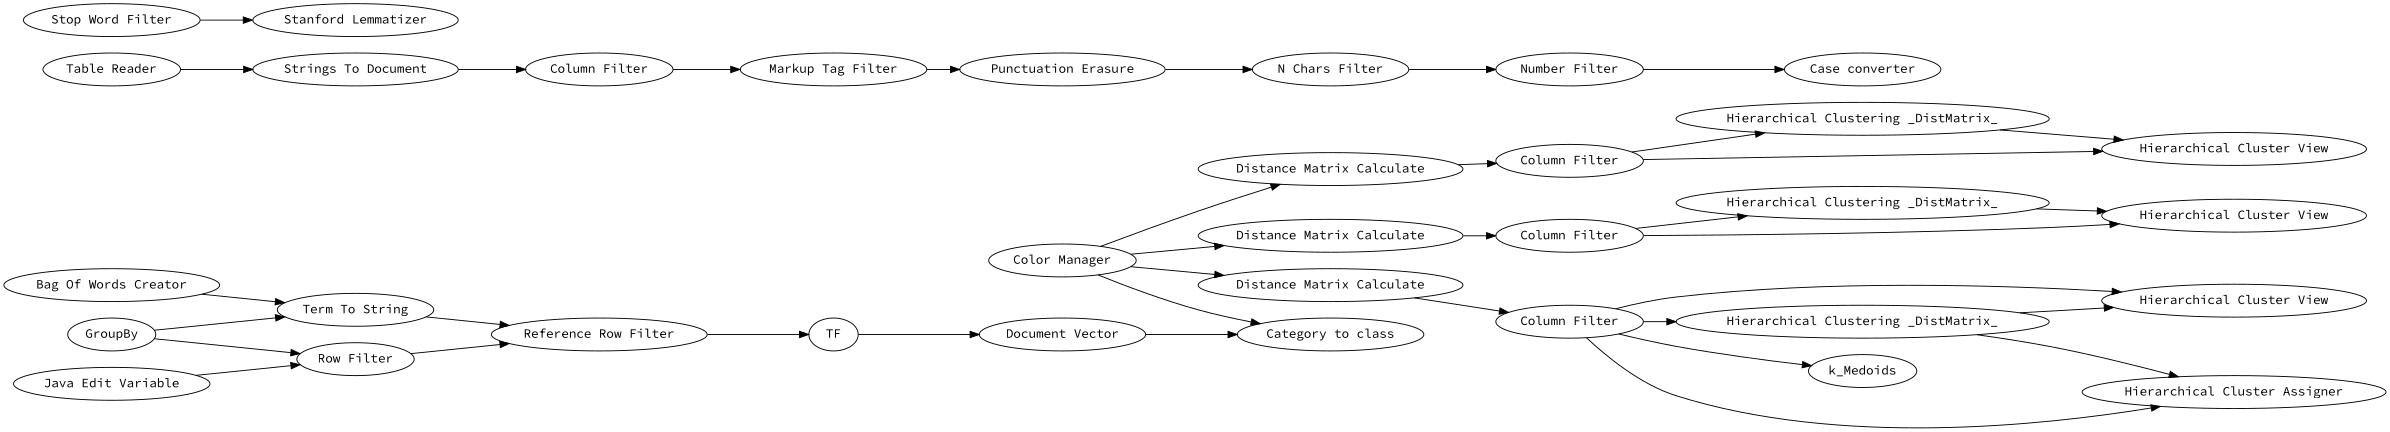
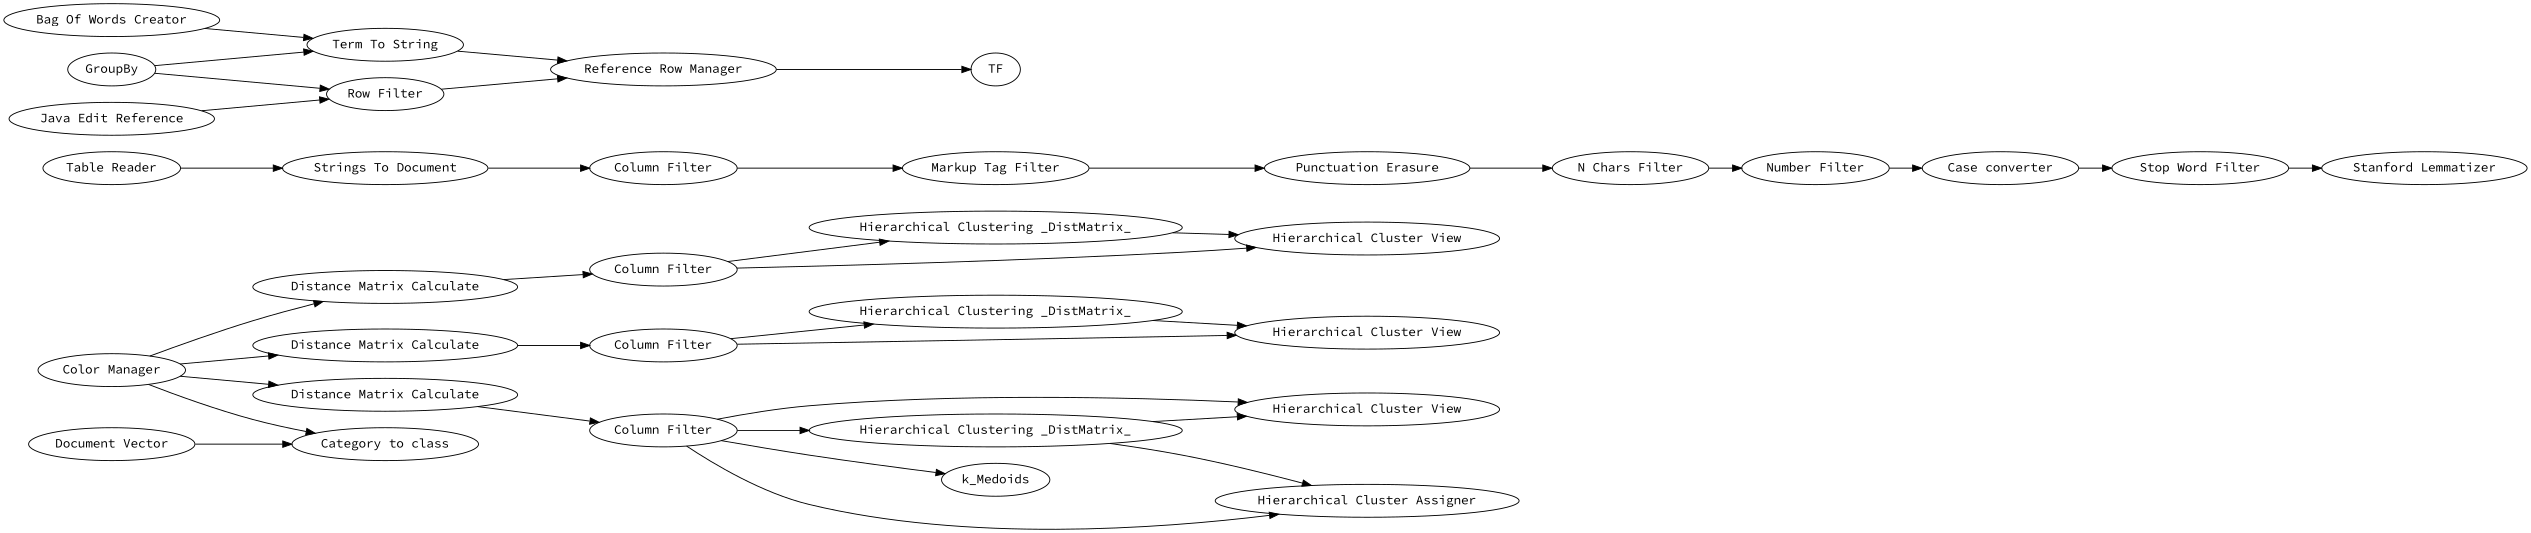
edge "Case converter" -> "Stop Word Filter": added
node "Reference Row Filter": label "Reference Row Filter" -> "Reference Row Manager"
edge "TF" -> "Document Vector": removed
node "Java Edit Variable": label "Java Edit Variable" -> "Java Edit Reference"
